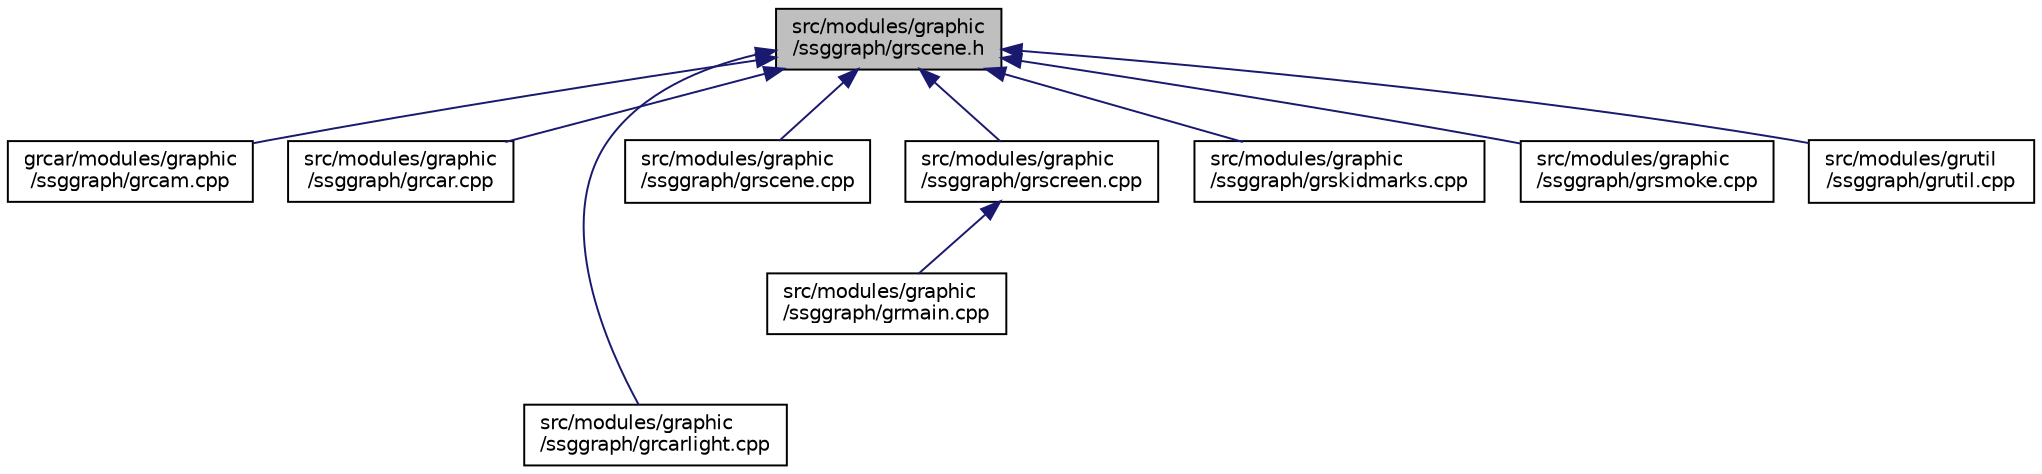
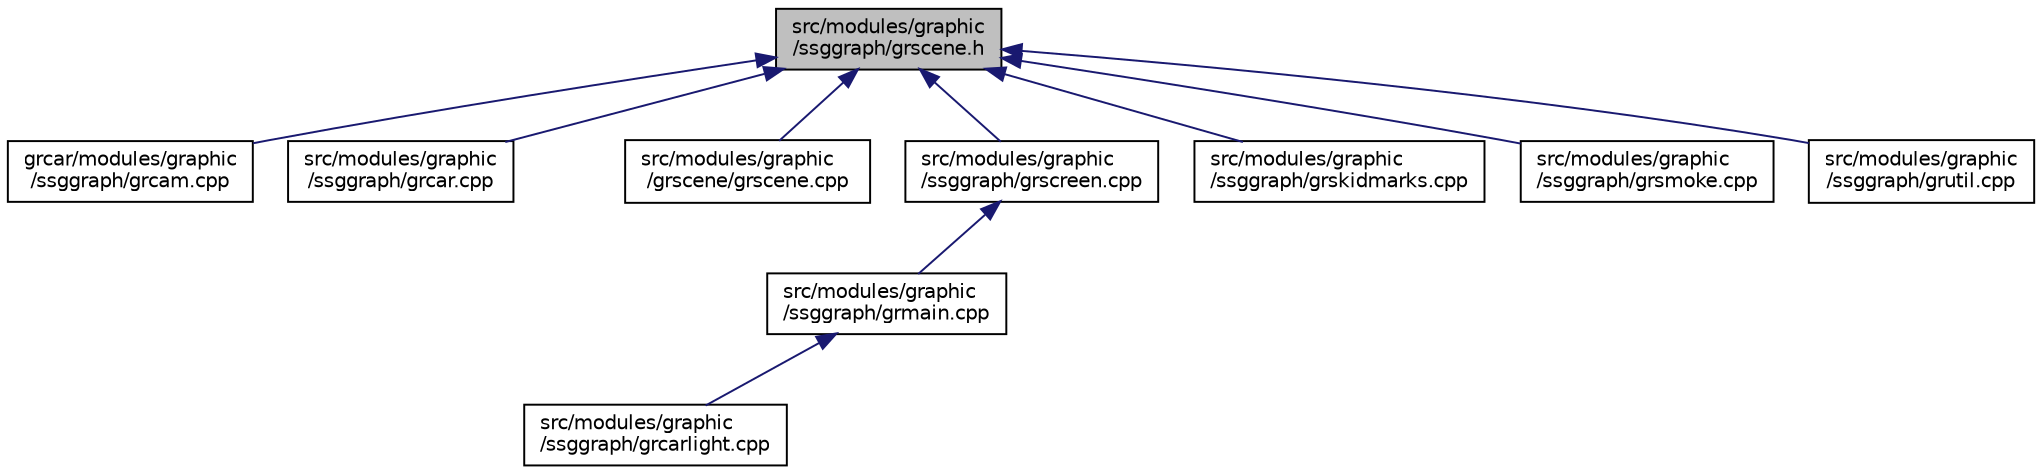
node "src/modules/graphic /ssggraph/grscene.cpp": label "src/modules/graphic /ssggraph/grscene.cpp" -> "src/modules/graphic /grscene/grscene.cpp"
node "src/modules/grutil /ssggraph/grutil.cpp": label "src/modules/grutil /ssggraph/grutil.cpp" -> "src/modules/graphic /ssggraph/grutil.cpp"
edge "src/modules/graphic /ssggraph/grcarlight.cpp" -> "src/modules/graphic /ssggraph/grscene.h": now "src/modules/graphic /ssggraph/grcarlight.cpp" -> "src/modules/graphic /ssggraph/grmain.cpp"
